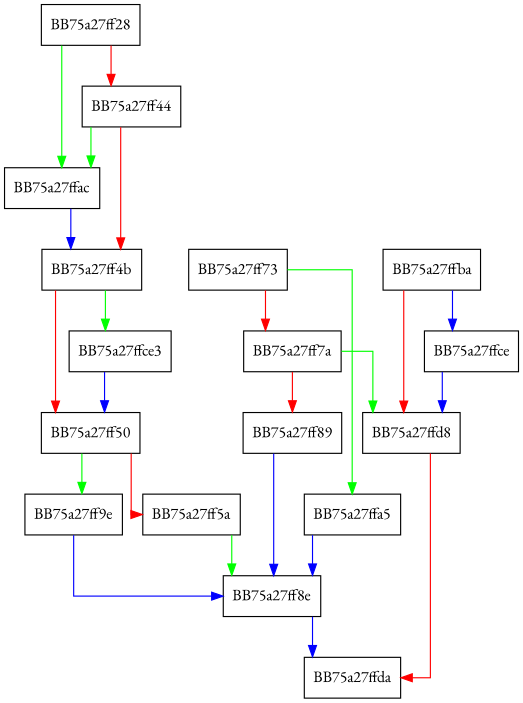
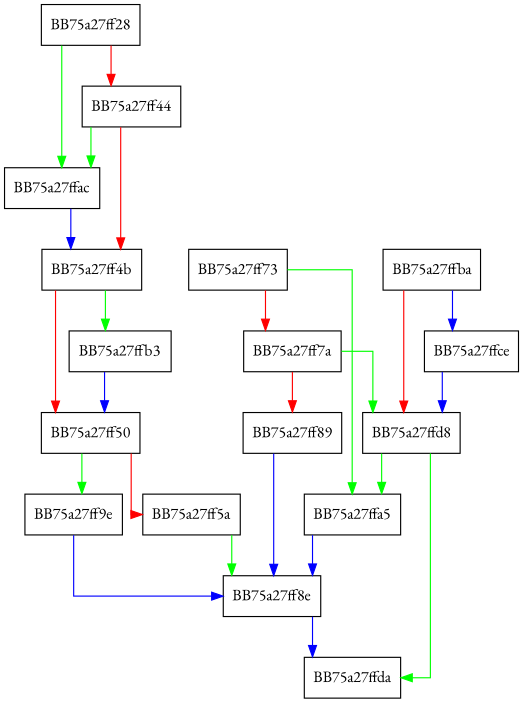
node "BB75a27ffce3": label "BB75a27ffce3" -> "BB75a27ffb3"
edge "BB75a27ffd8" -> "BB75a27ffa5": added
edge "BB75a27ffd8" -> "BB75a27ffda": color red -> green
